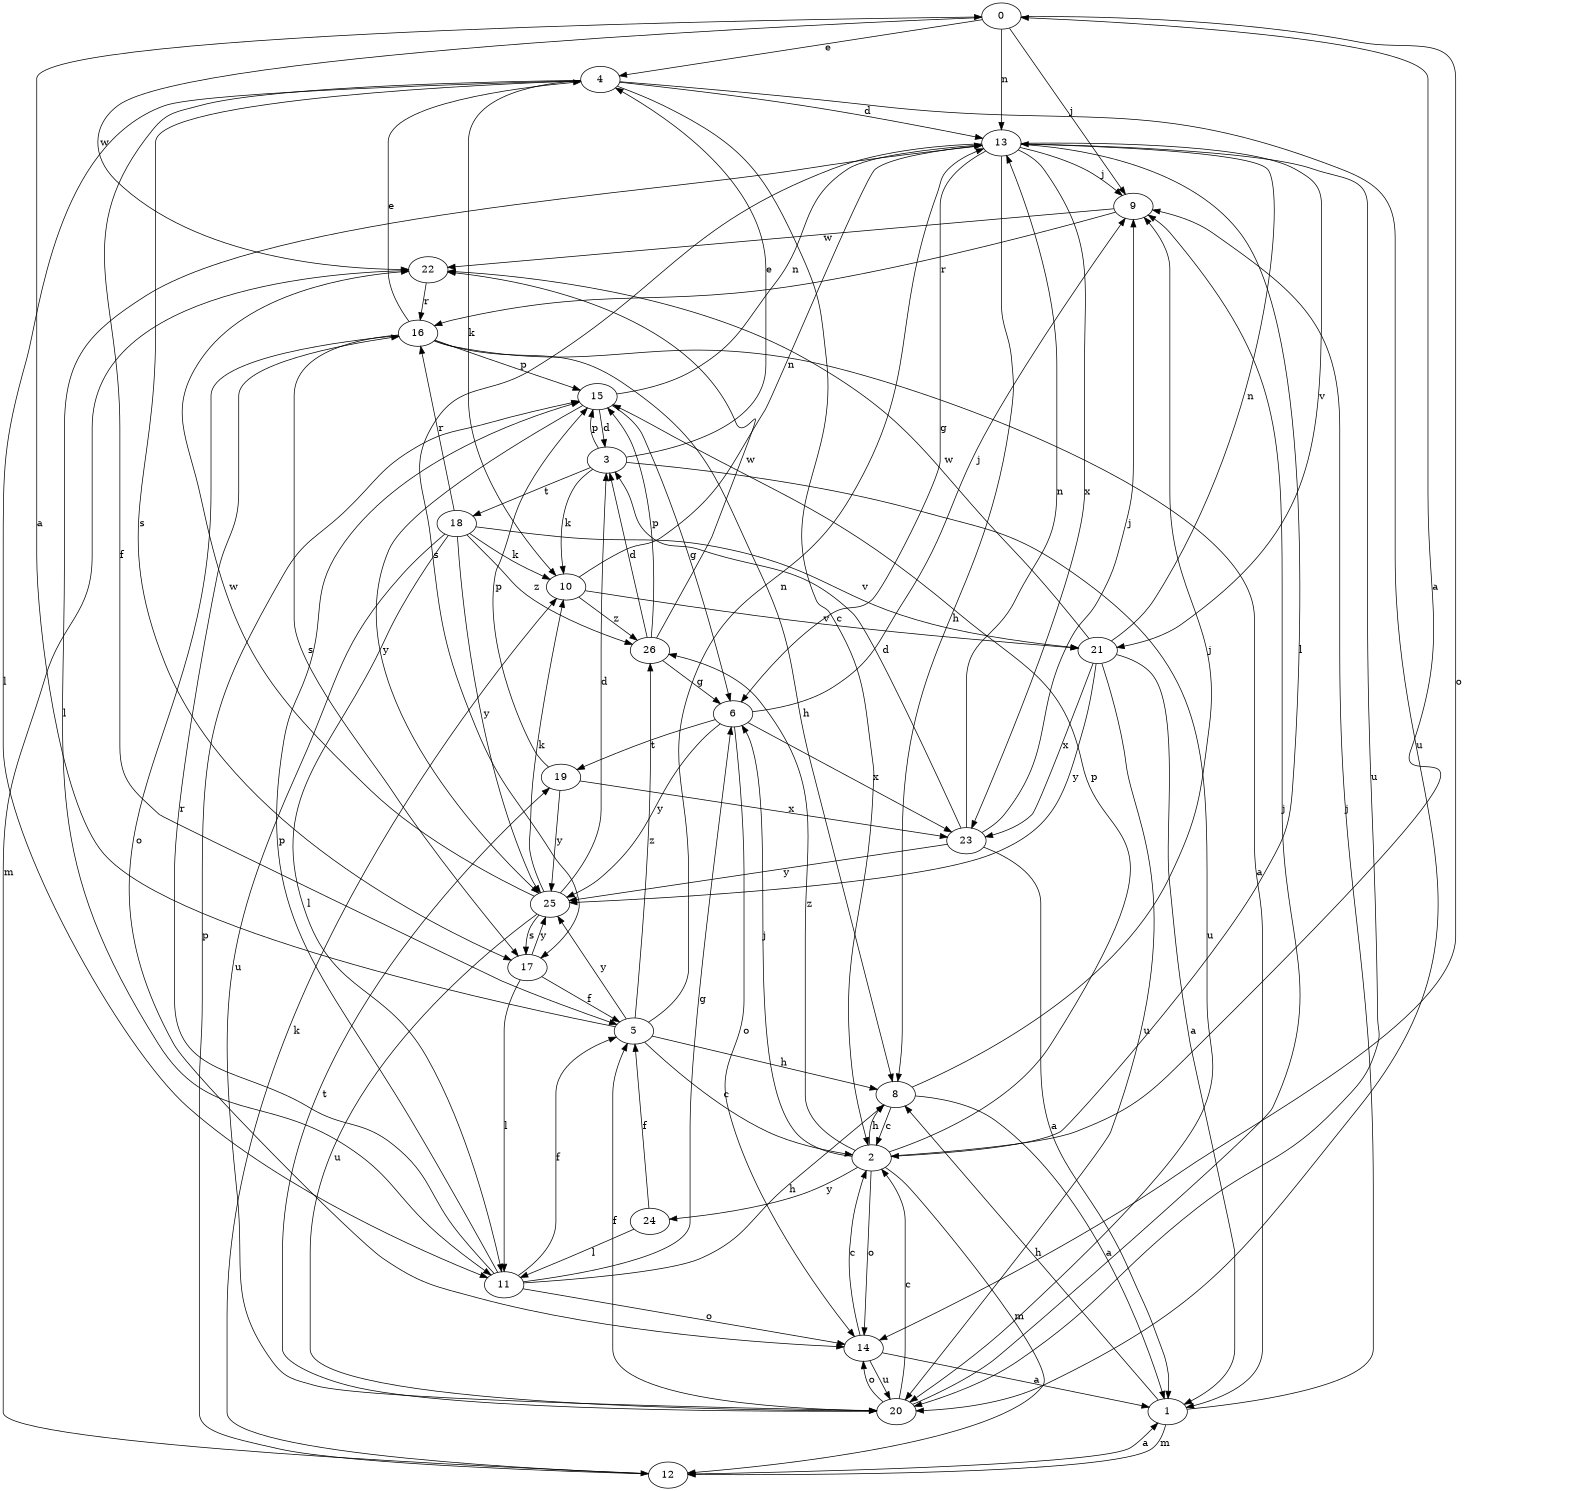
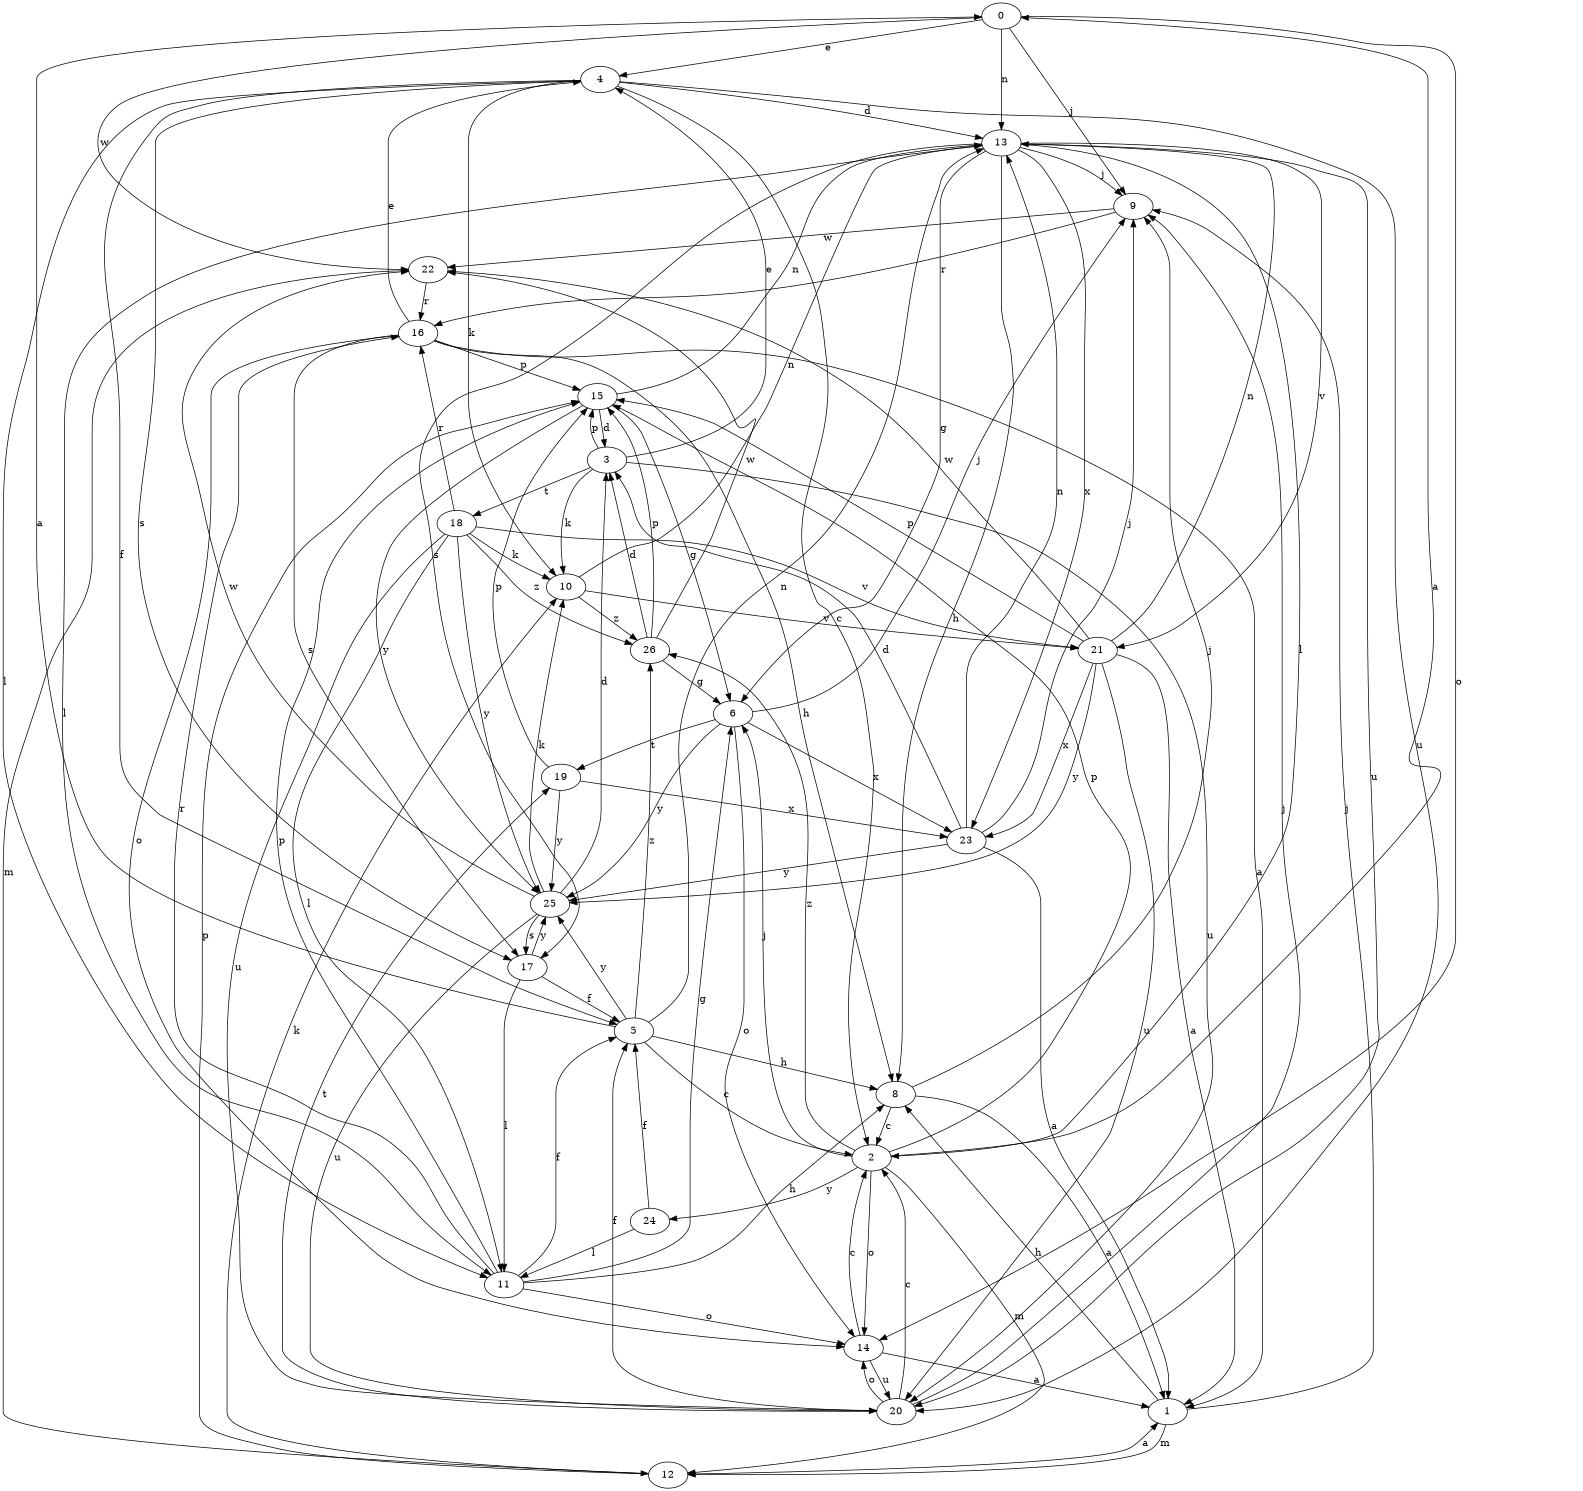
edge "21" -> "15": added, label "p"
edge "2" -> "8": removed, label "h"
